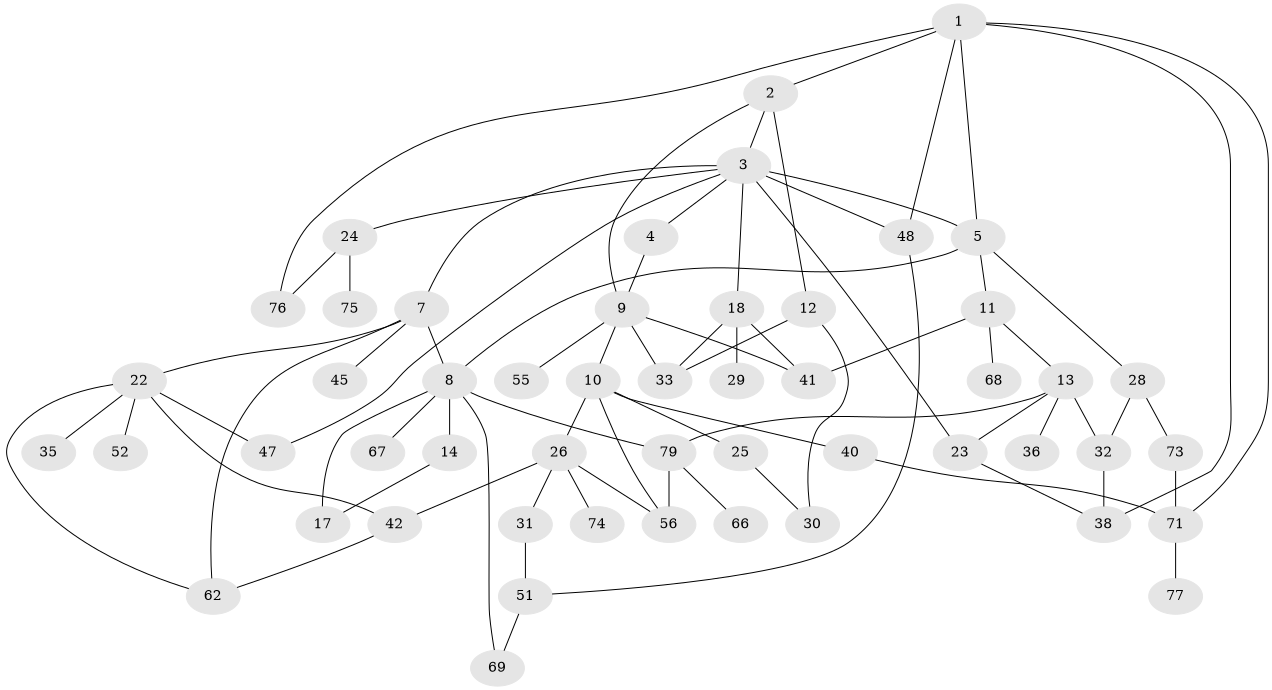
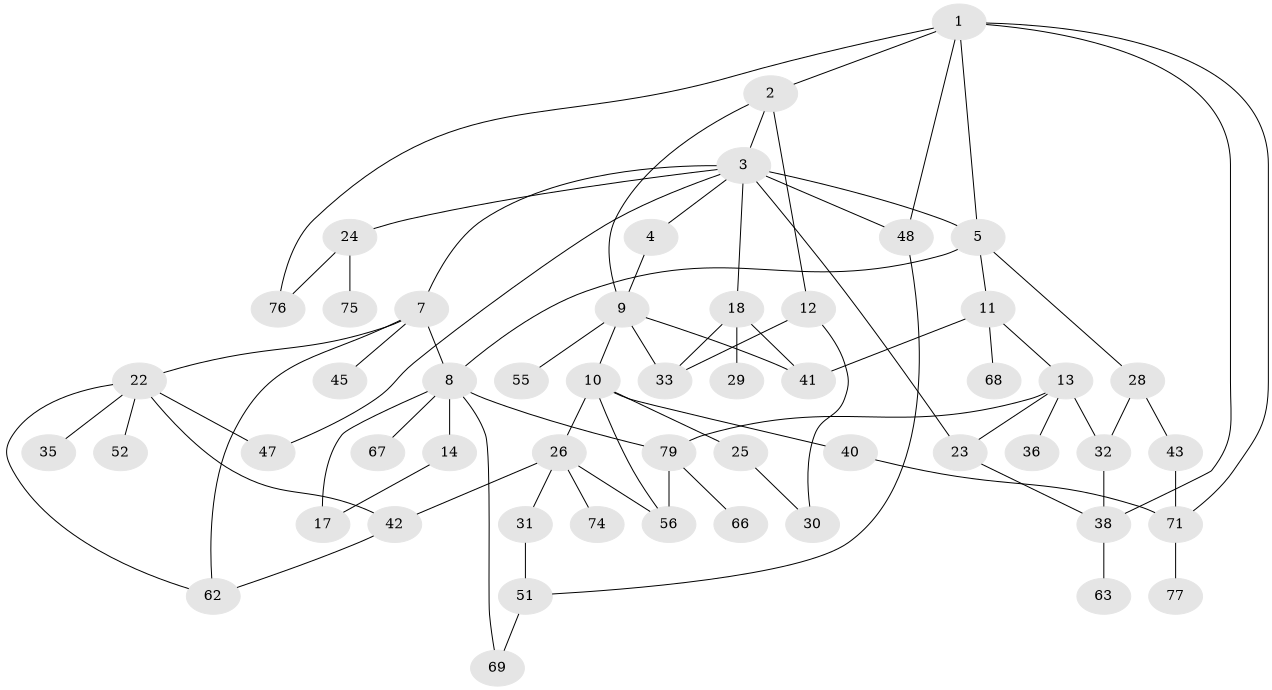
node "73": label "73" -> "43"
node "63": added
